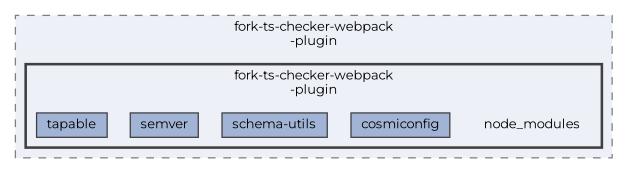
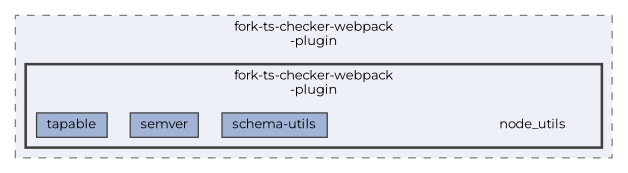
node "cosmiconfig": removed
node "node_modules": label "node_modules" -> "node_utils"
